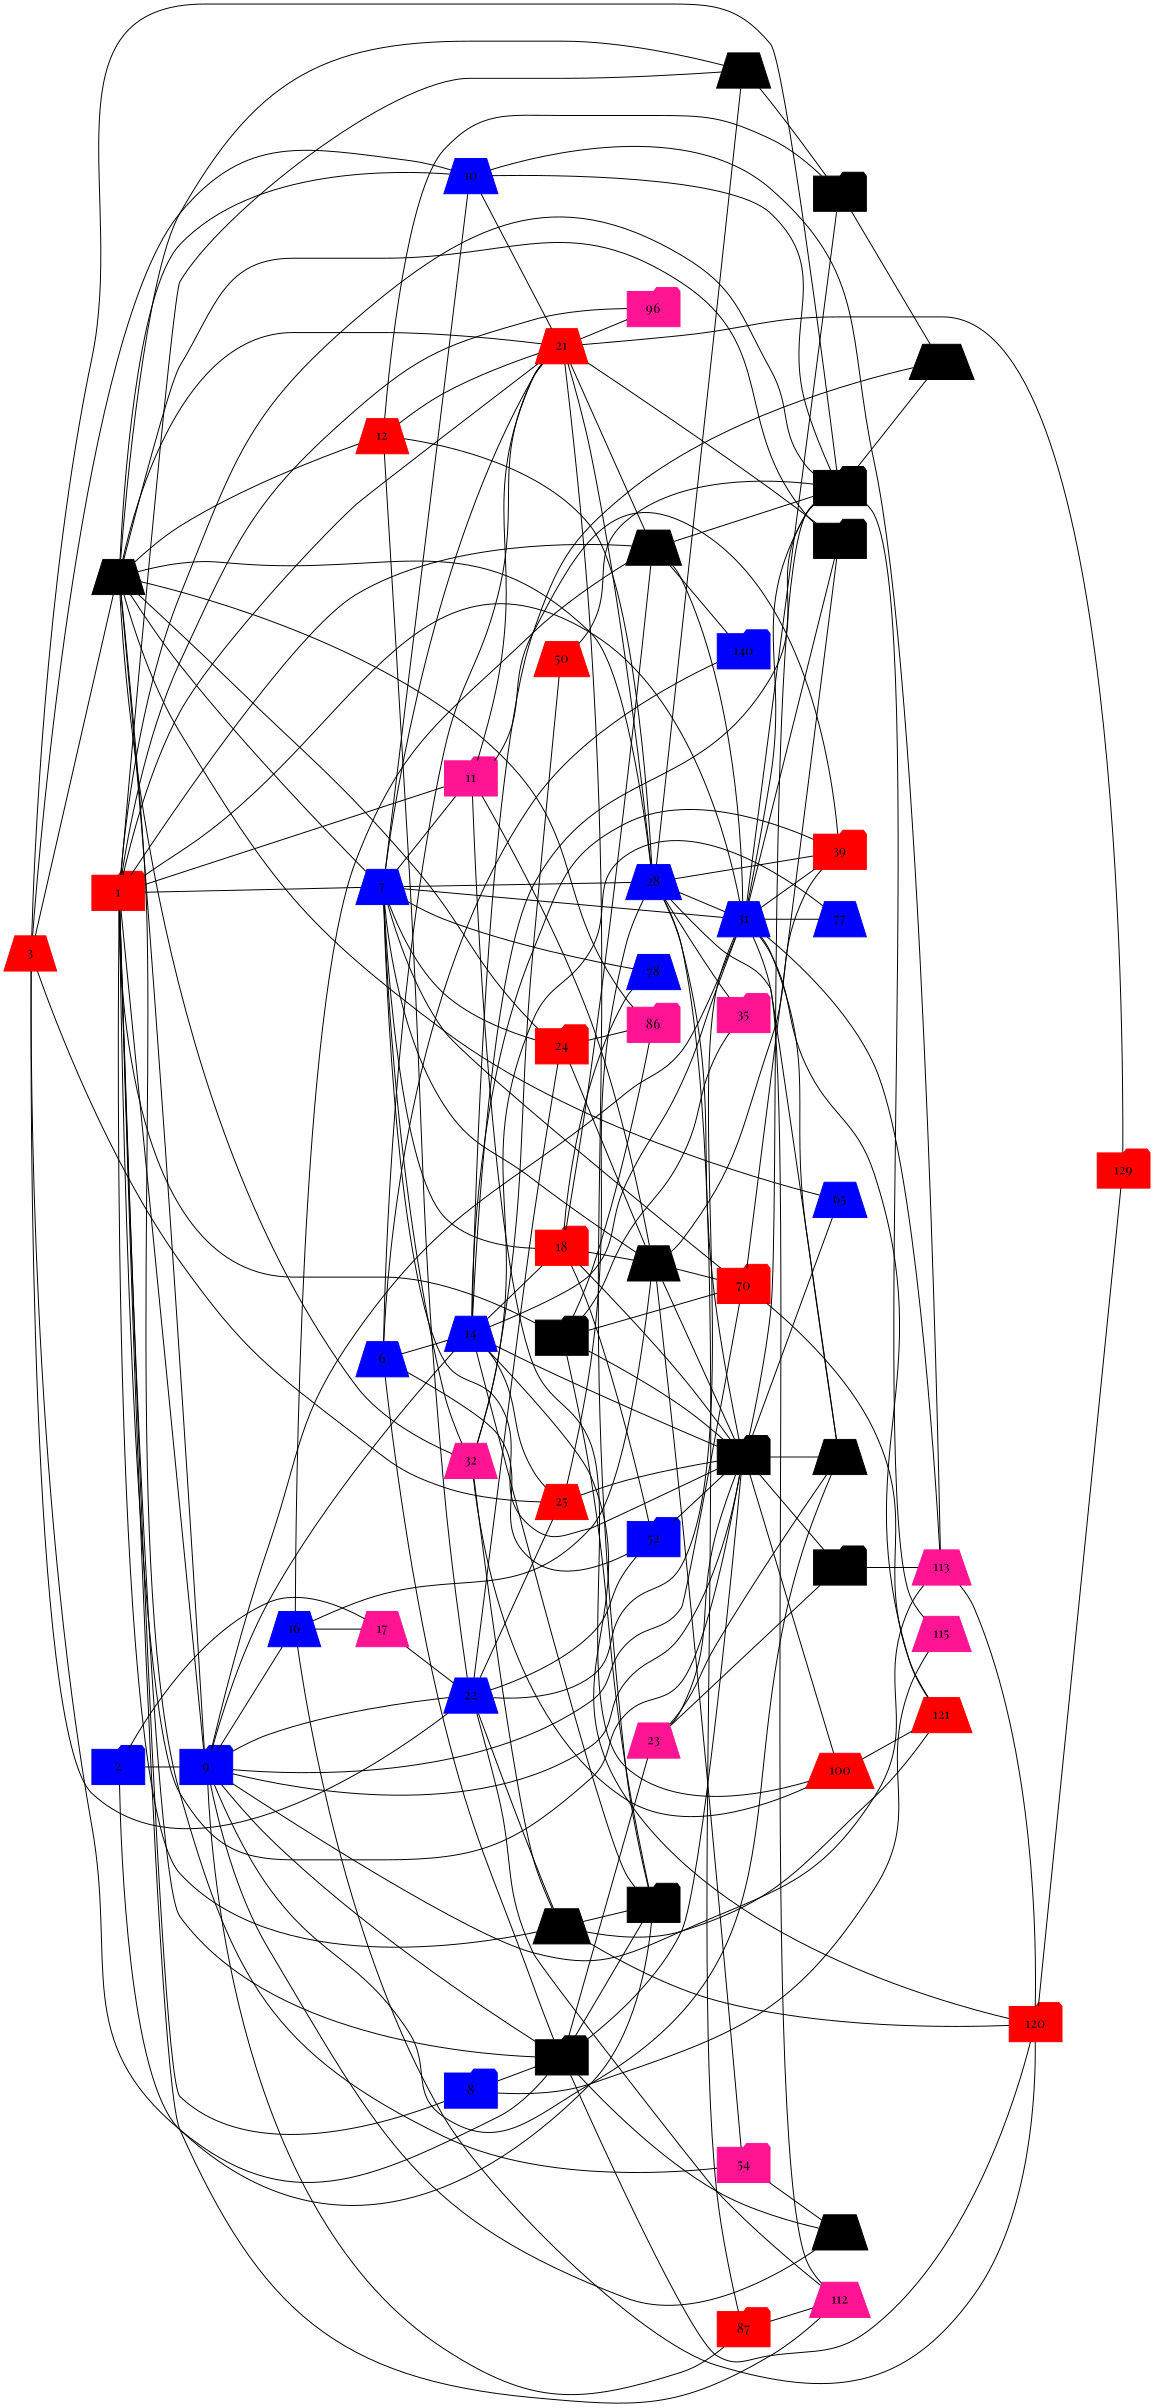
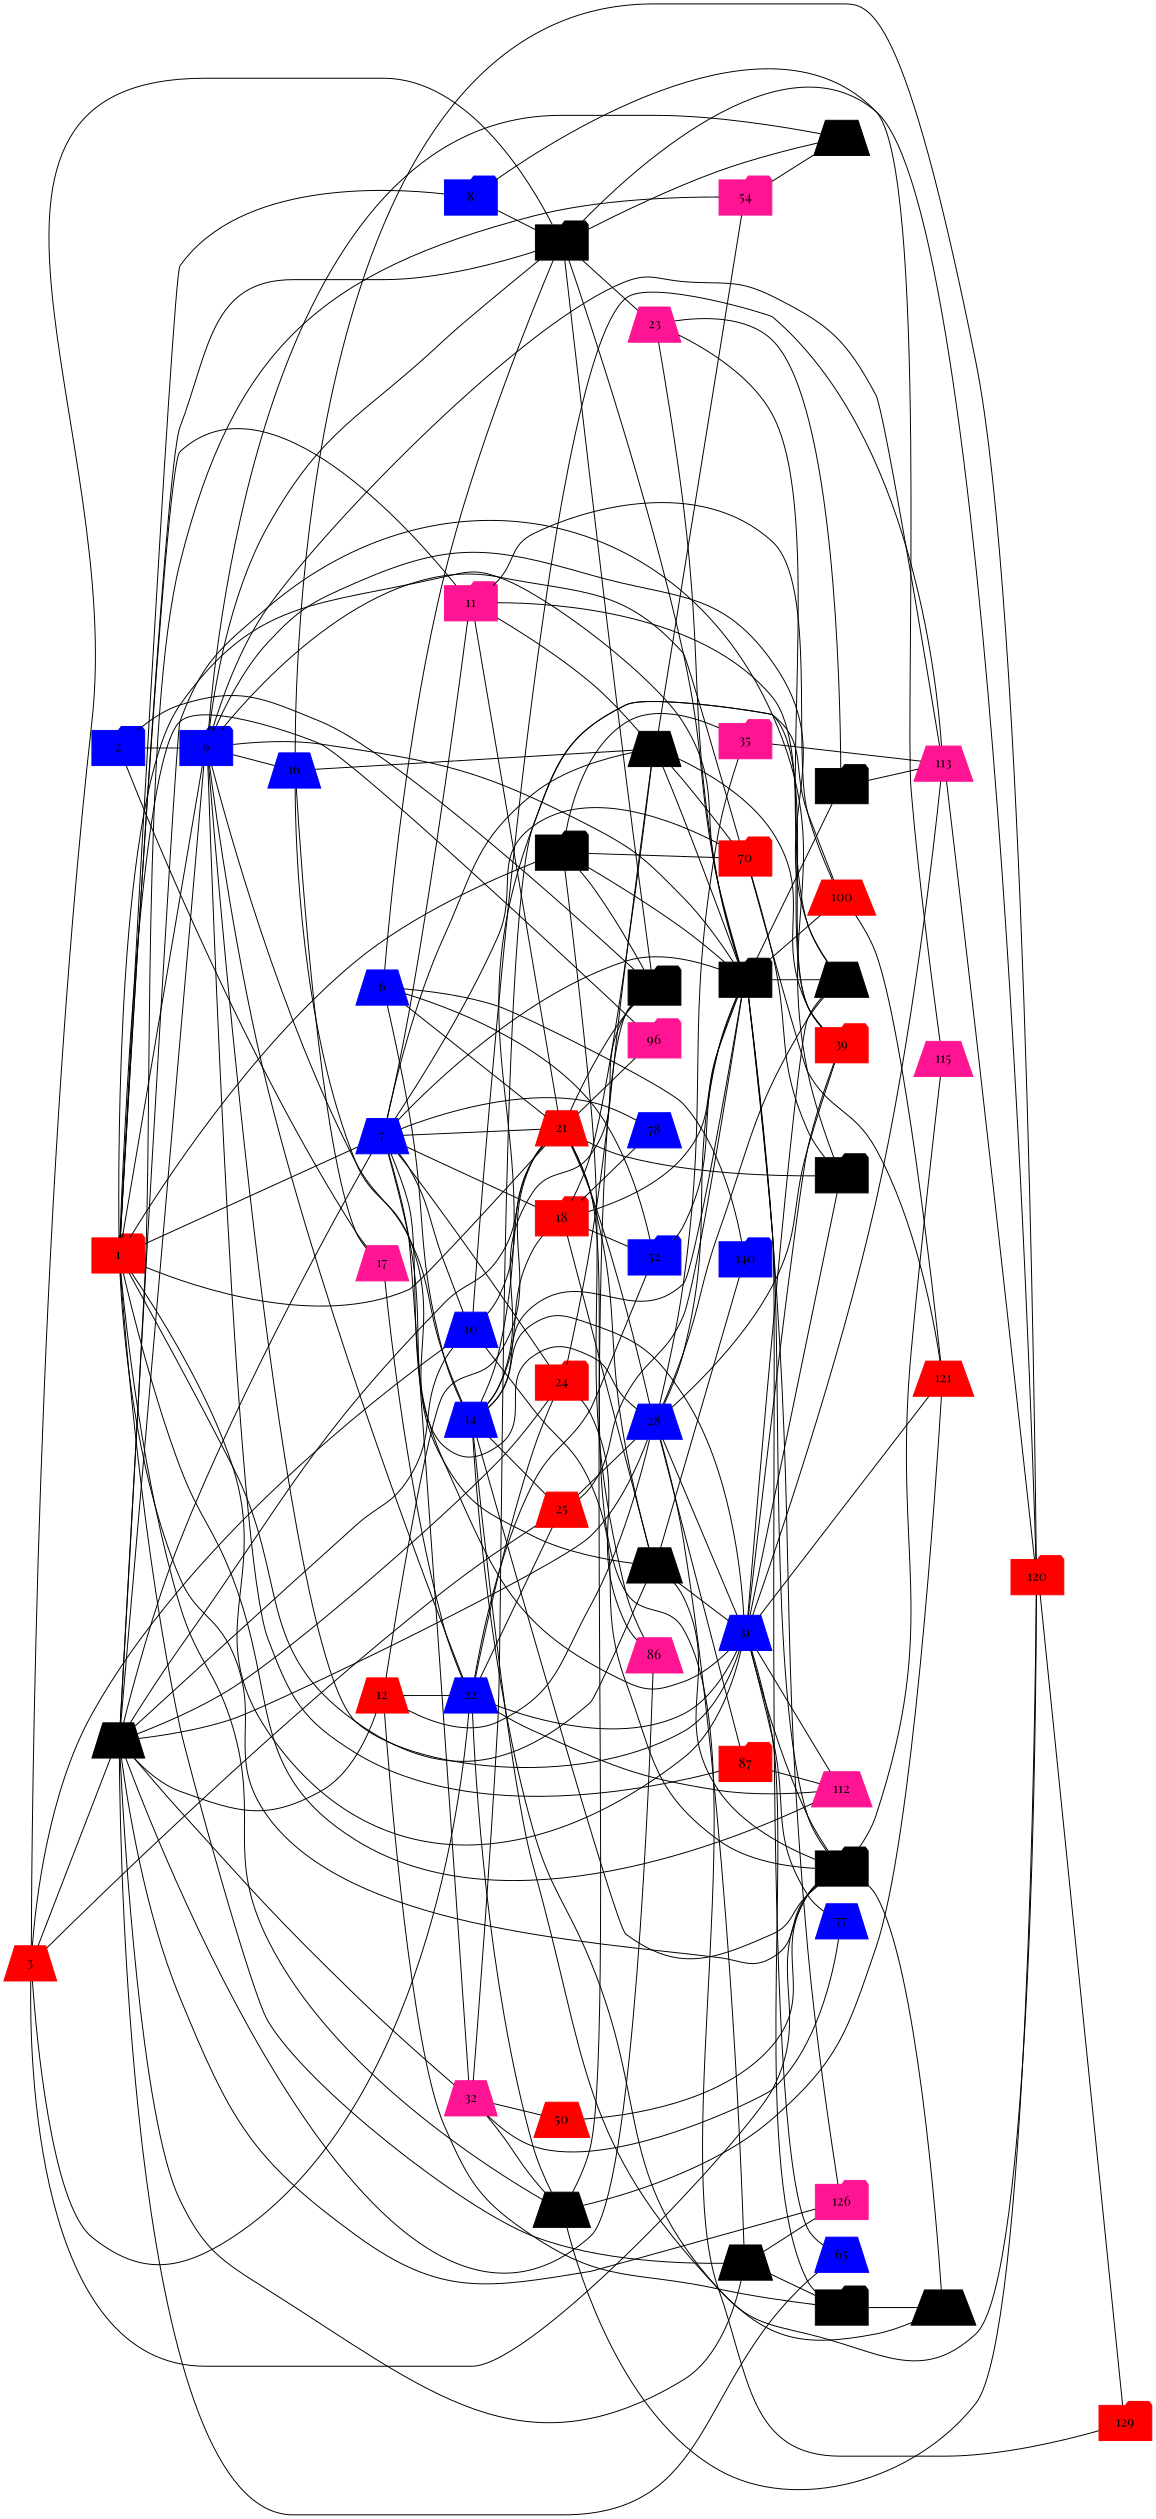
edge "35" -- "113": added
node "86": shape folder -> trapezium
node "126": added
